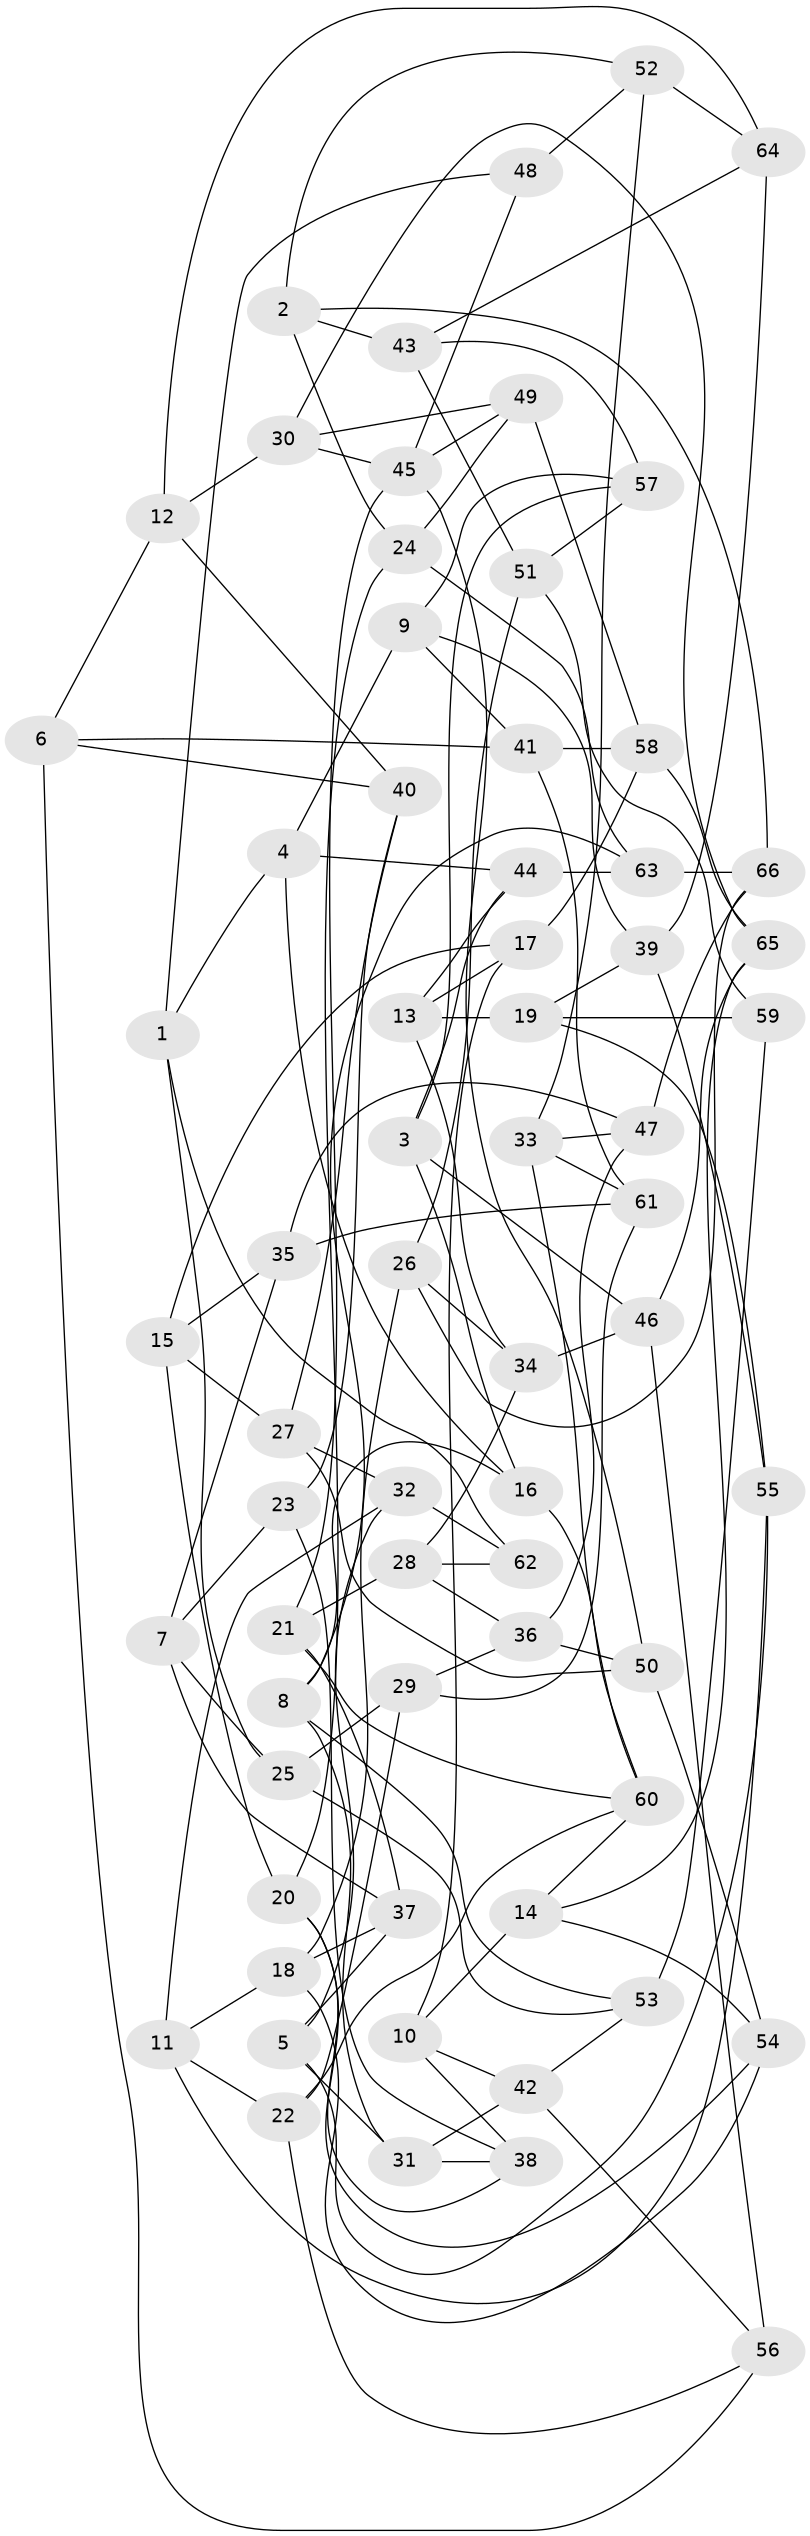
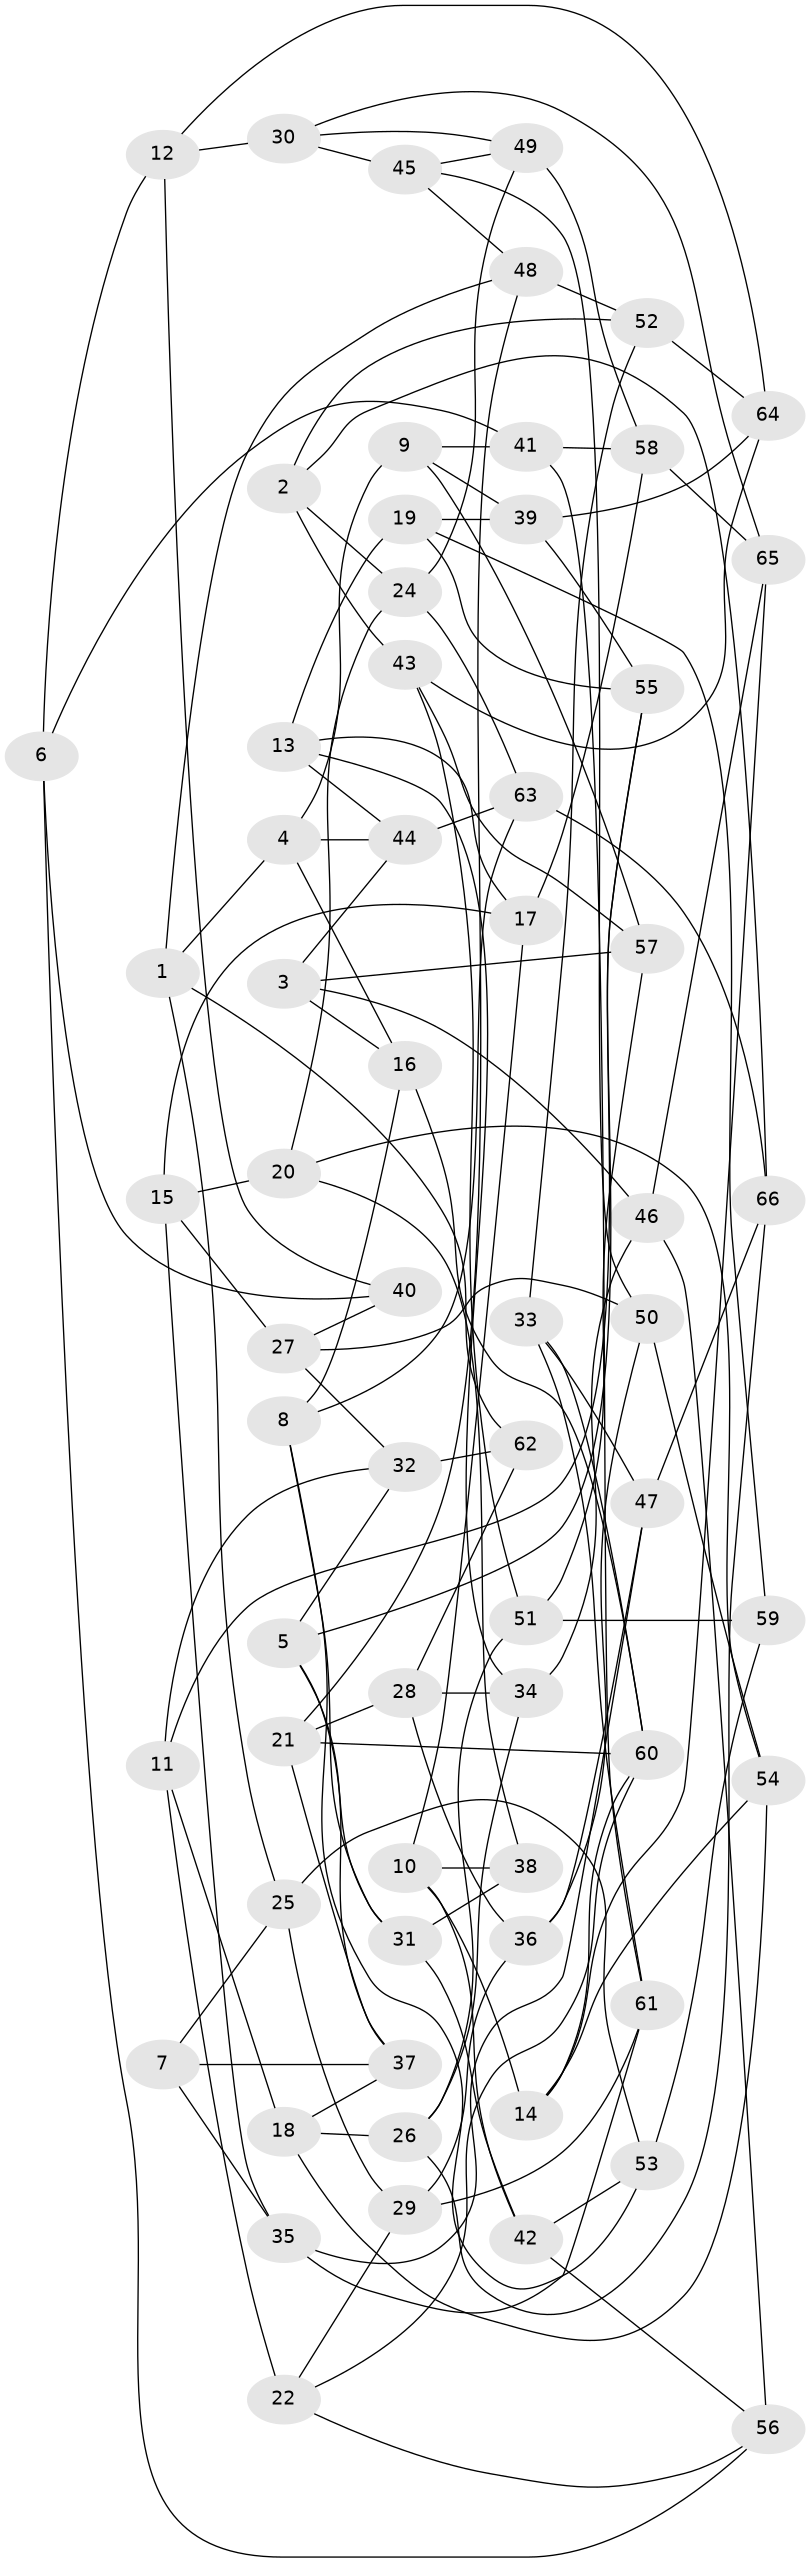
edge "45" -- "21": now "48" -- "21"
node "23": removed
